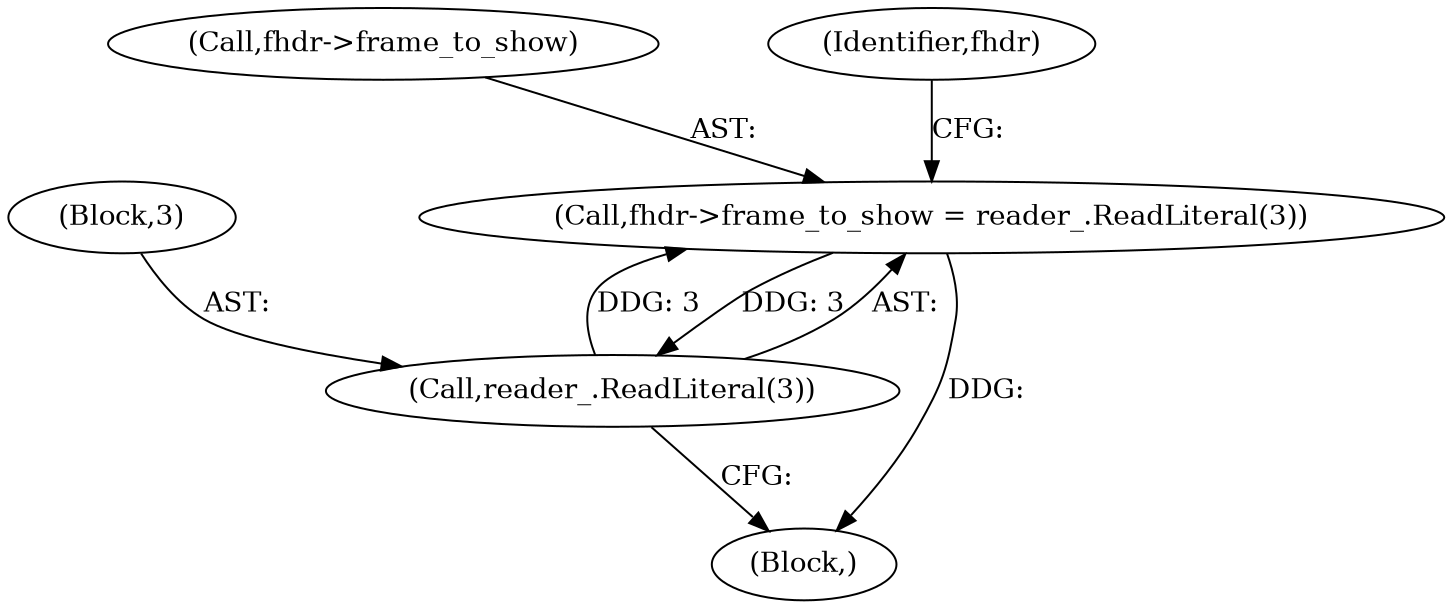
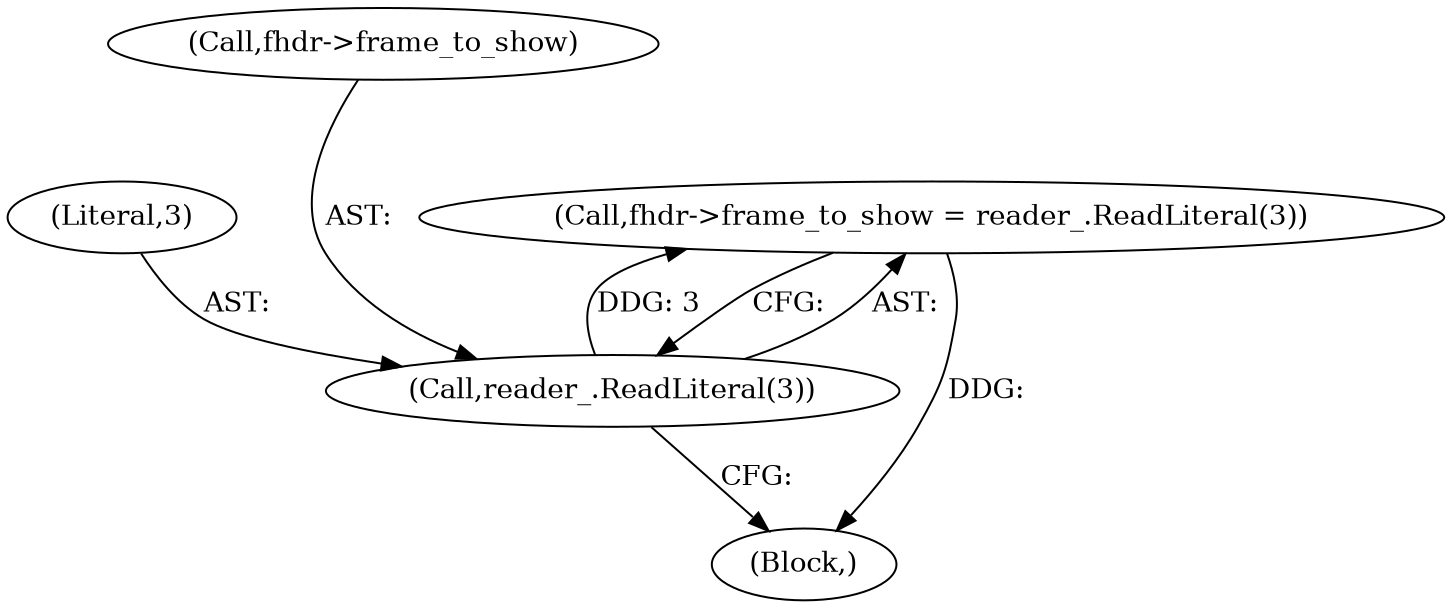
node "(Identifier,fhdr)": removed
edge "(Call,fhdr->frame_to_show)" -> "(Call,fhdr->frame_to_show = reader_.ReadLiteral(3))": now "(Call,fhdr->frame_to_show)" -> "(Call,reader_.ReadLiteral(3))"
node "(Block,3)": label "(Block,3)" -> "(Literal,3)"
edge "(Call,fhdr->frame_to_show = reader_.ReadLiteral(3))" -> "(Call,reader_.ReadLiteral(3))": label "DDG: 3" -> "CFG: "
